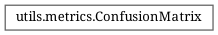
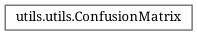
node "utils.metrics.ConfusionMatrix": label "utils.metrics.ConfusionMatrix" -> "utils.utils.ConfusionMatrix"
